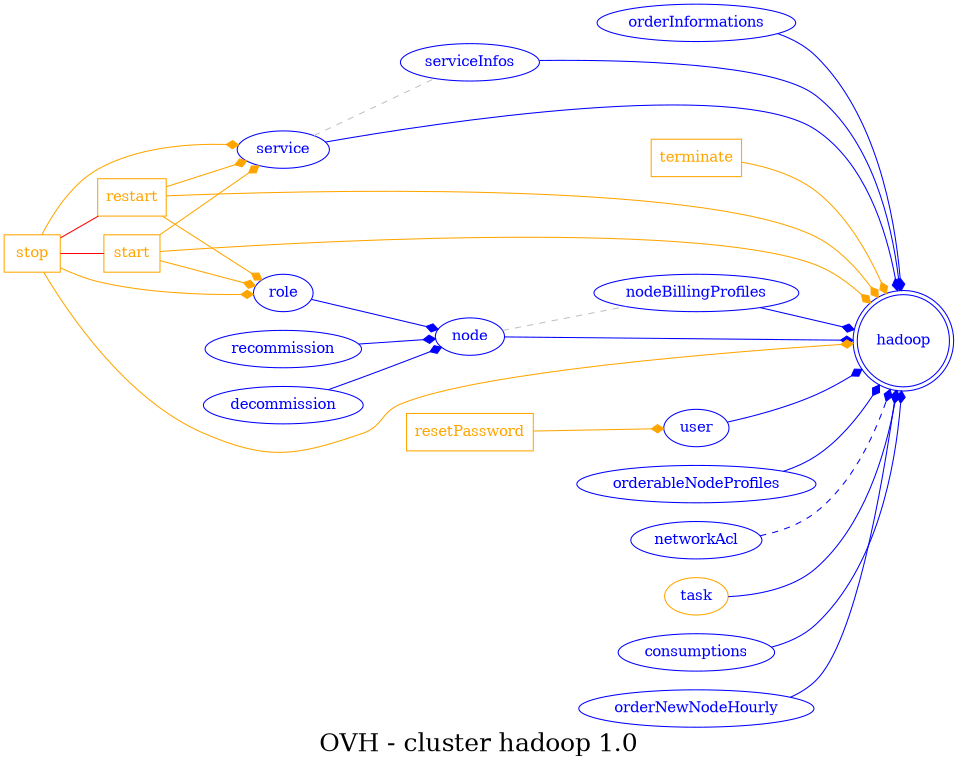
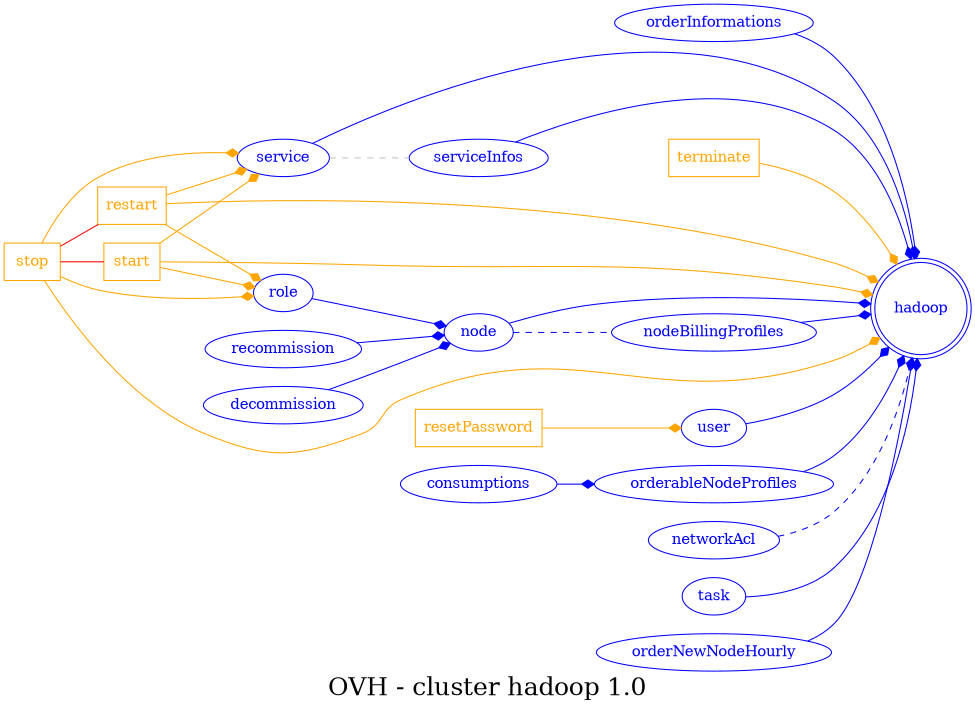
edge "nodeBillingProfiles" -- "node": color grey -> blue
edge "consumptions" -> "hadoop": now "consumptions" -> "orderableNodeProfiles"
node "task": color orange -> blue
